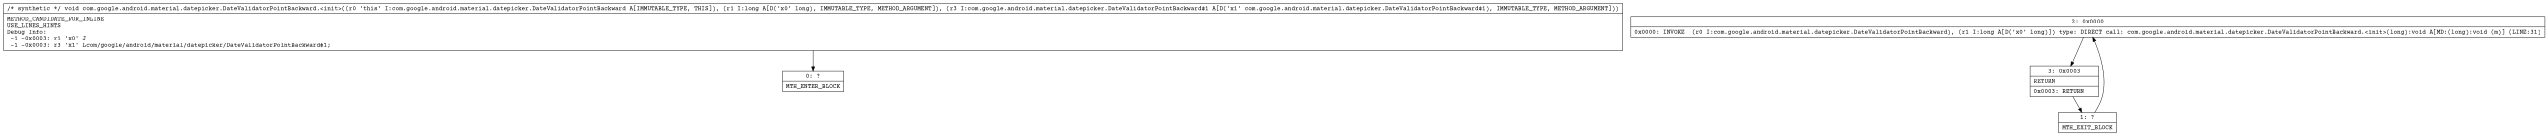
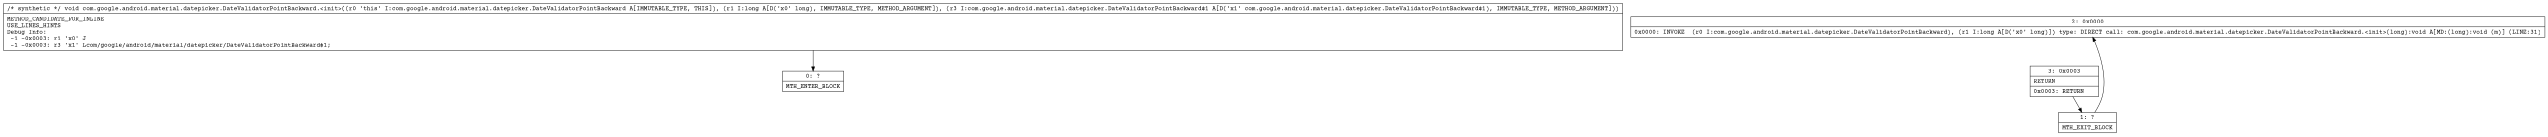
edge "2: 0x0000" -> "3: 0x0003": removed
